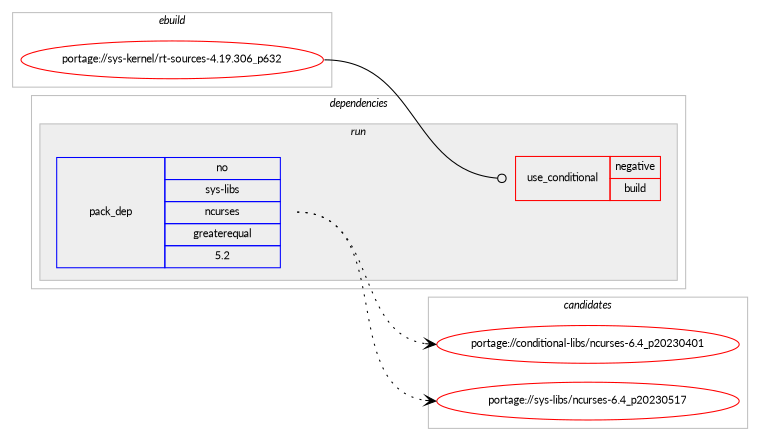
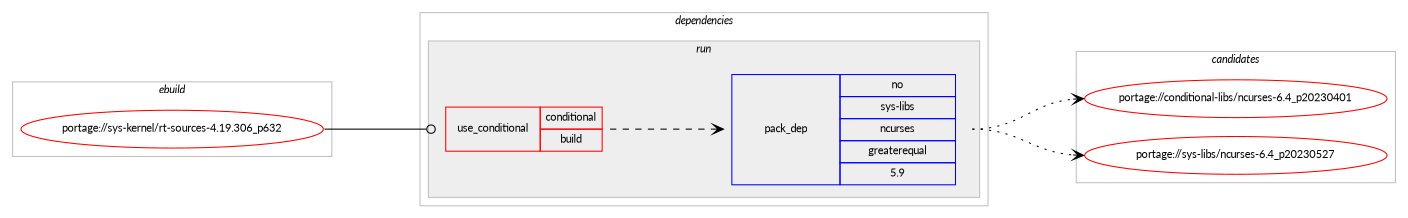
edge "use_conditional" -> "pack_dep": added
node "use_conditional": text "negative" -> "conditional"
node "pack_dep": text "5.2" -> "5.9"
node "portage://sys-libs/ncurses-6.4_p20230517": label "portage://sys-libs/ncurses-6.4_p20230517" -> "portage://sys-libs/ncurses-6.4_p20230527"
